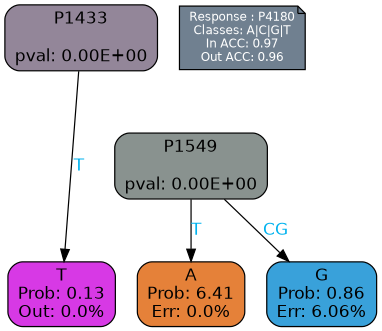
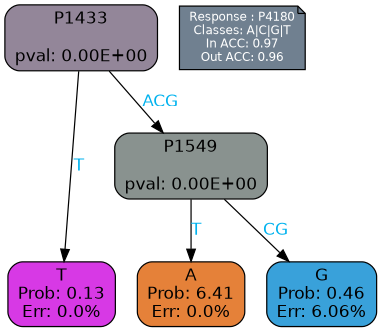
edge "P1433 pval: 0.00E+00" -> "P1549 pval: 0.00E+00": added, label "ACG"
node "T Prob: 0.13 Out: 0.0%": label "T Prob: 0.13 Out: 0.0%" -> "T Prob: 0.13 Err: 0.0%"
node "G Prob: 0.86 Err: 6.06%": label "G Prob: 0.86 Err: 6.06%" -> "G Prob: 0.46 Err: 6.06%"
